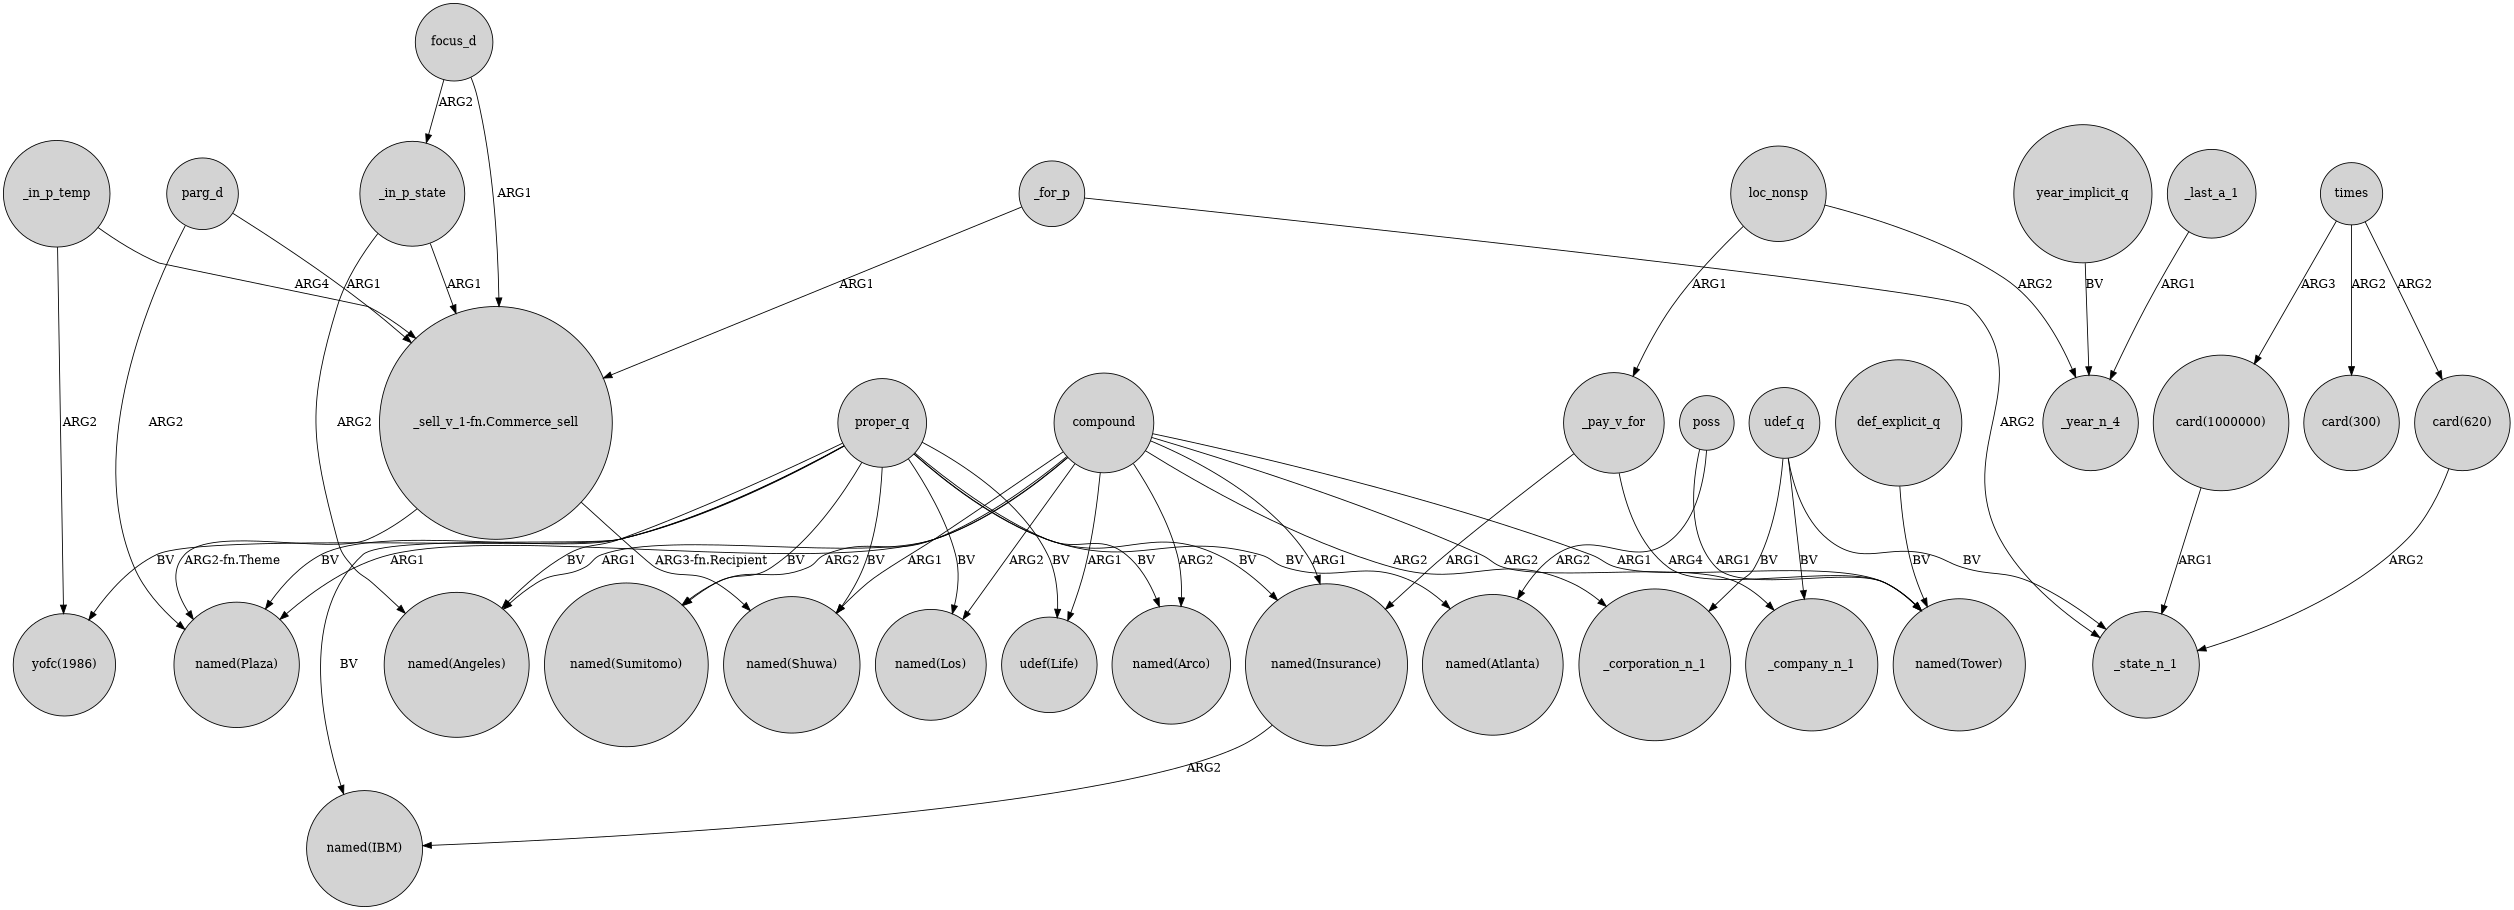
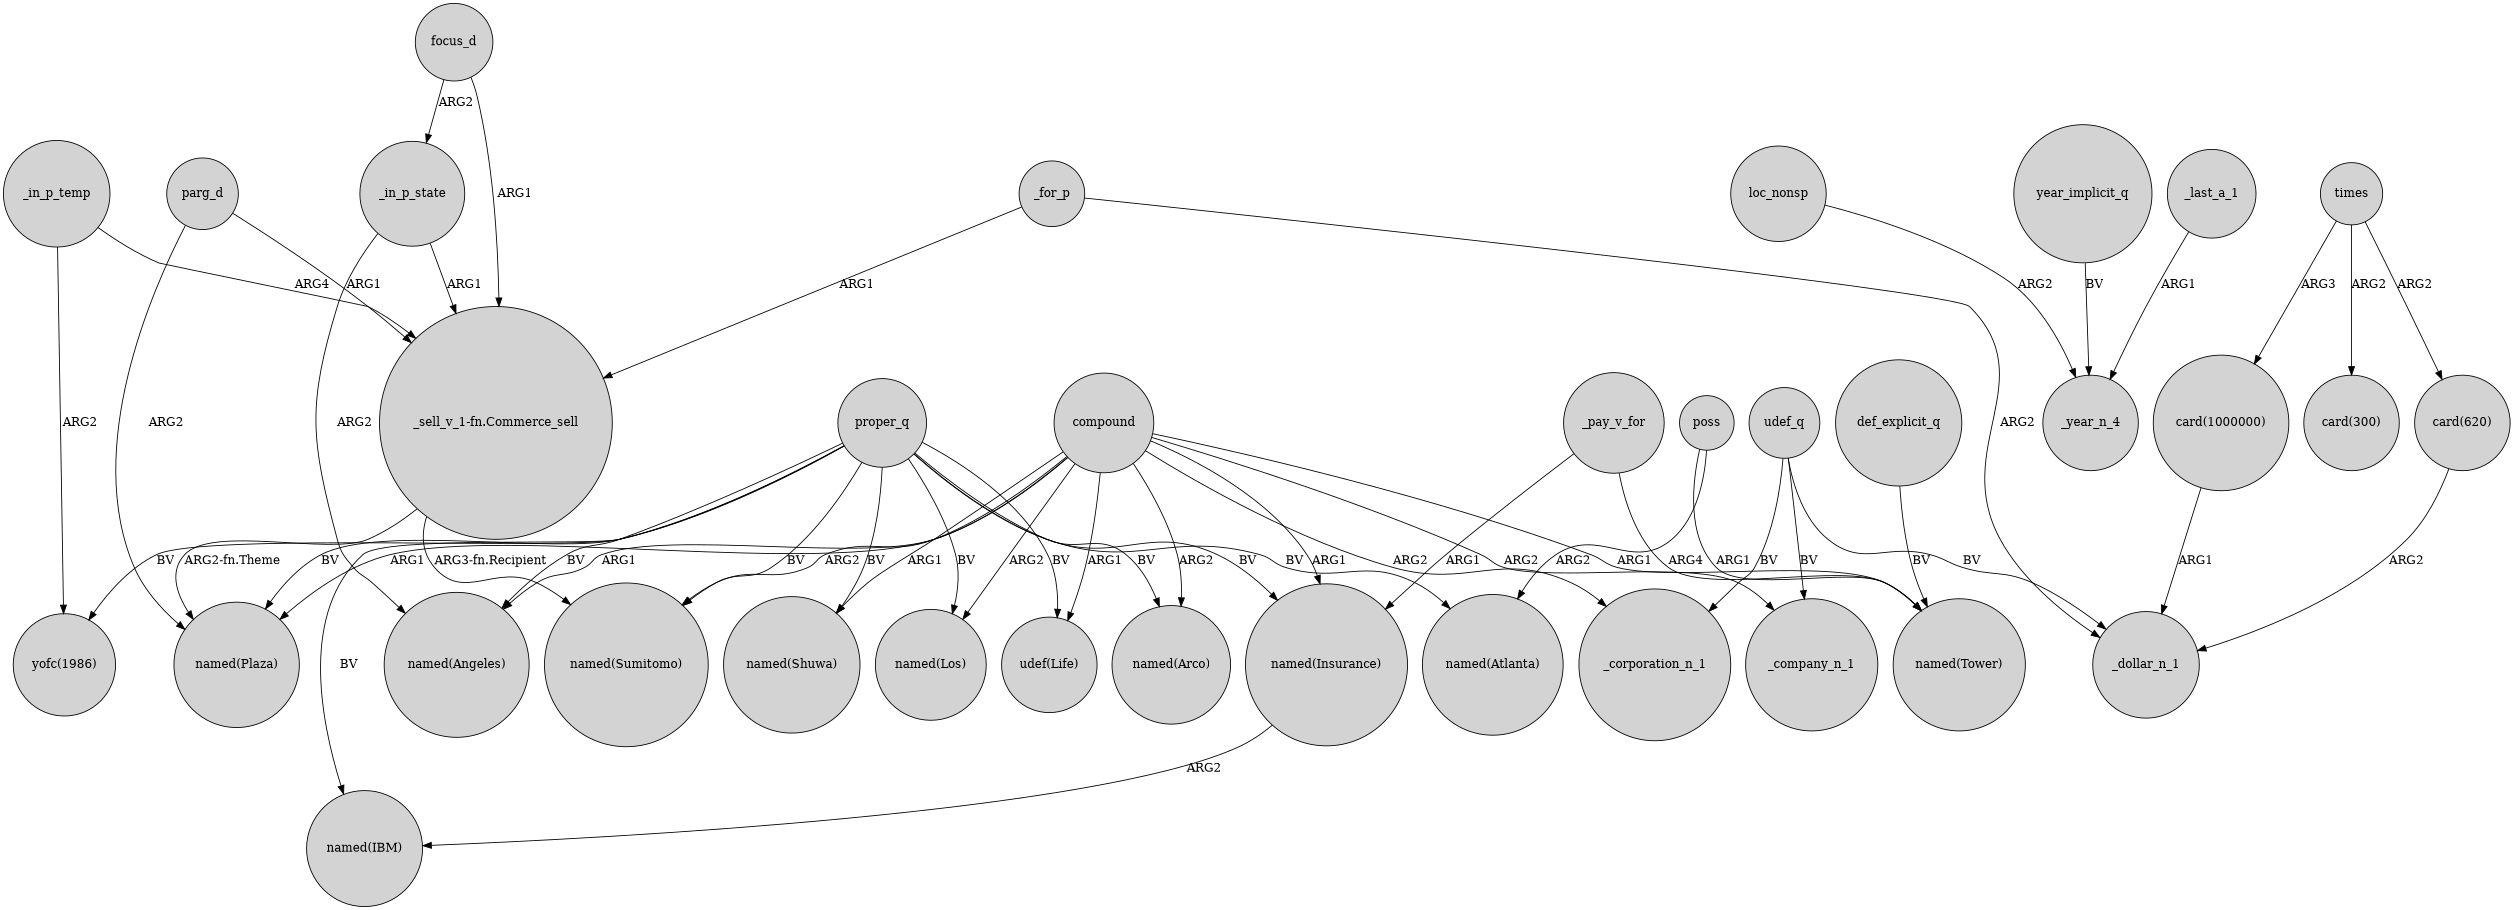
edge "loc_nonsp" -> "_pay_v_for": removed, label "ARG1"
edge "_sell_v_1-fn.Commerce_sell" -> "named(Shuwa)": now "_sell_v_1-fn.Commerce_sell" -> "named(Sumitomo)"
node "_state_n_1": label "_state_n_1" -> "_dollar_n_1"
